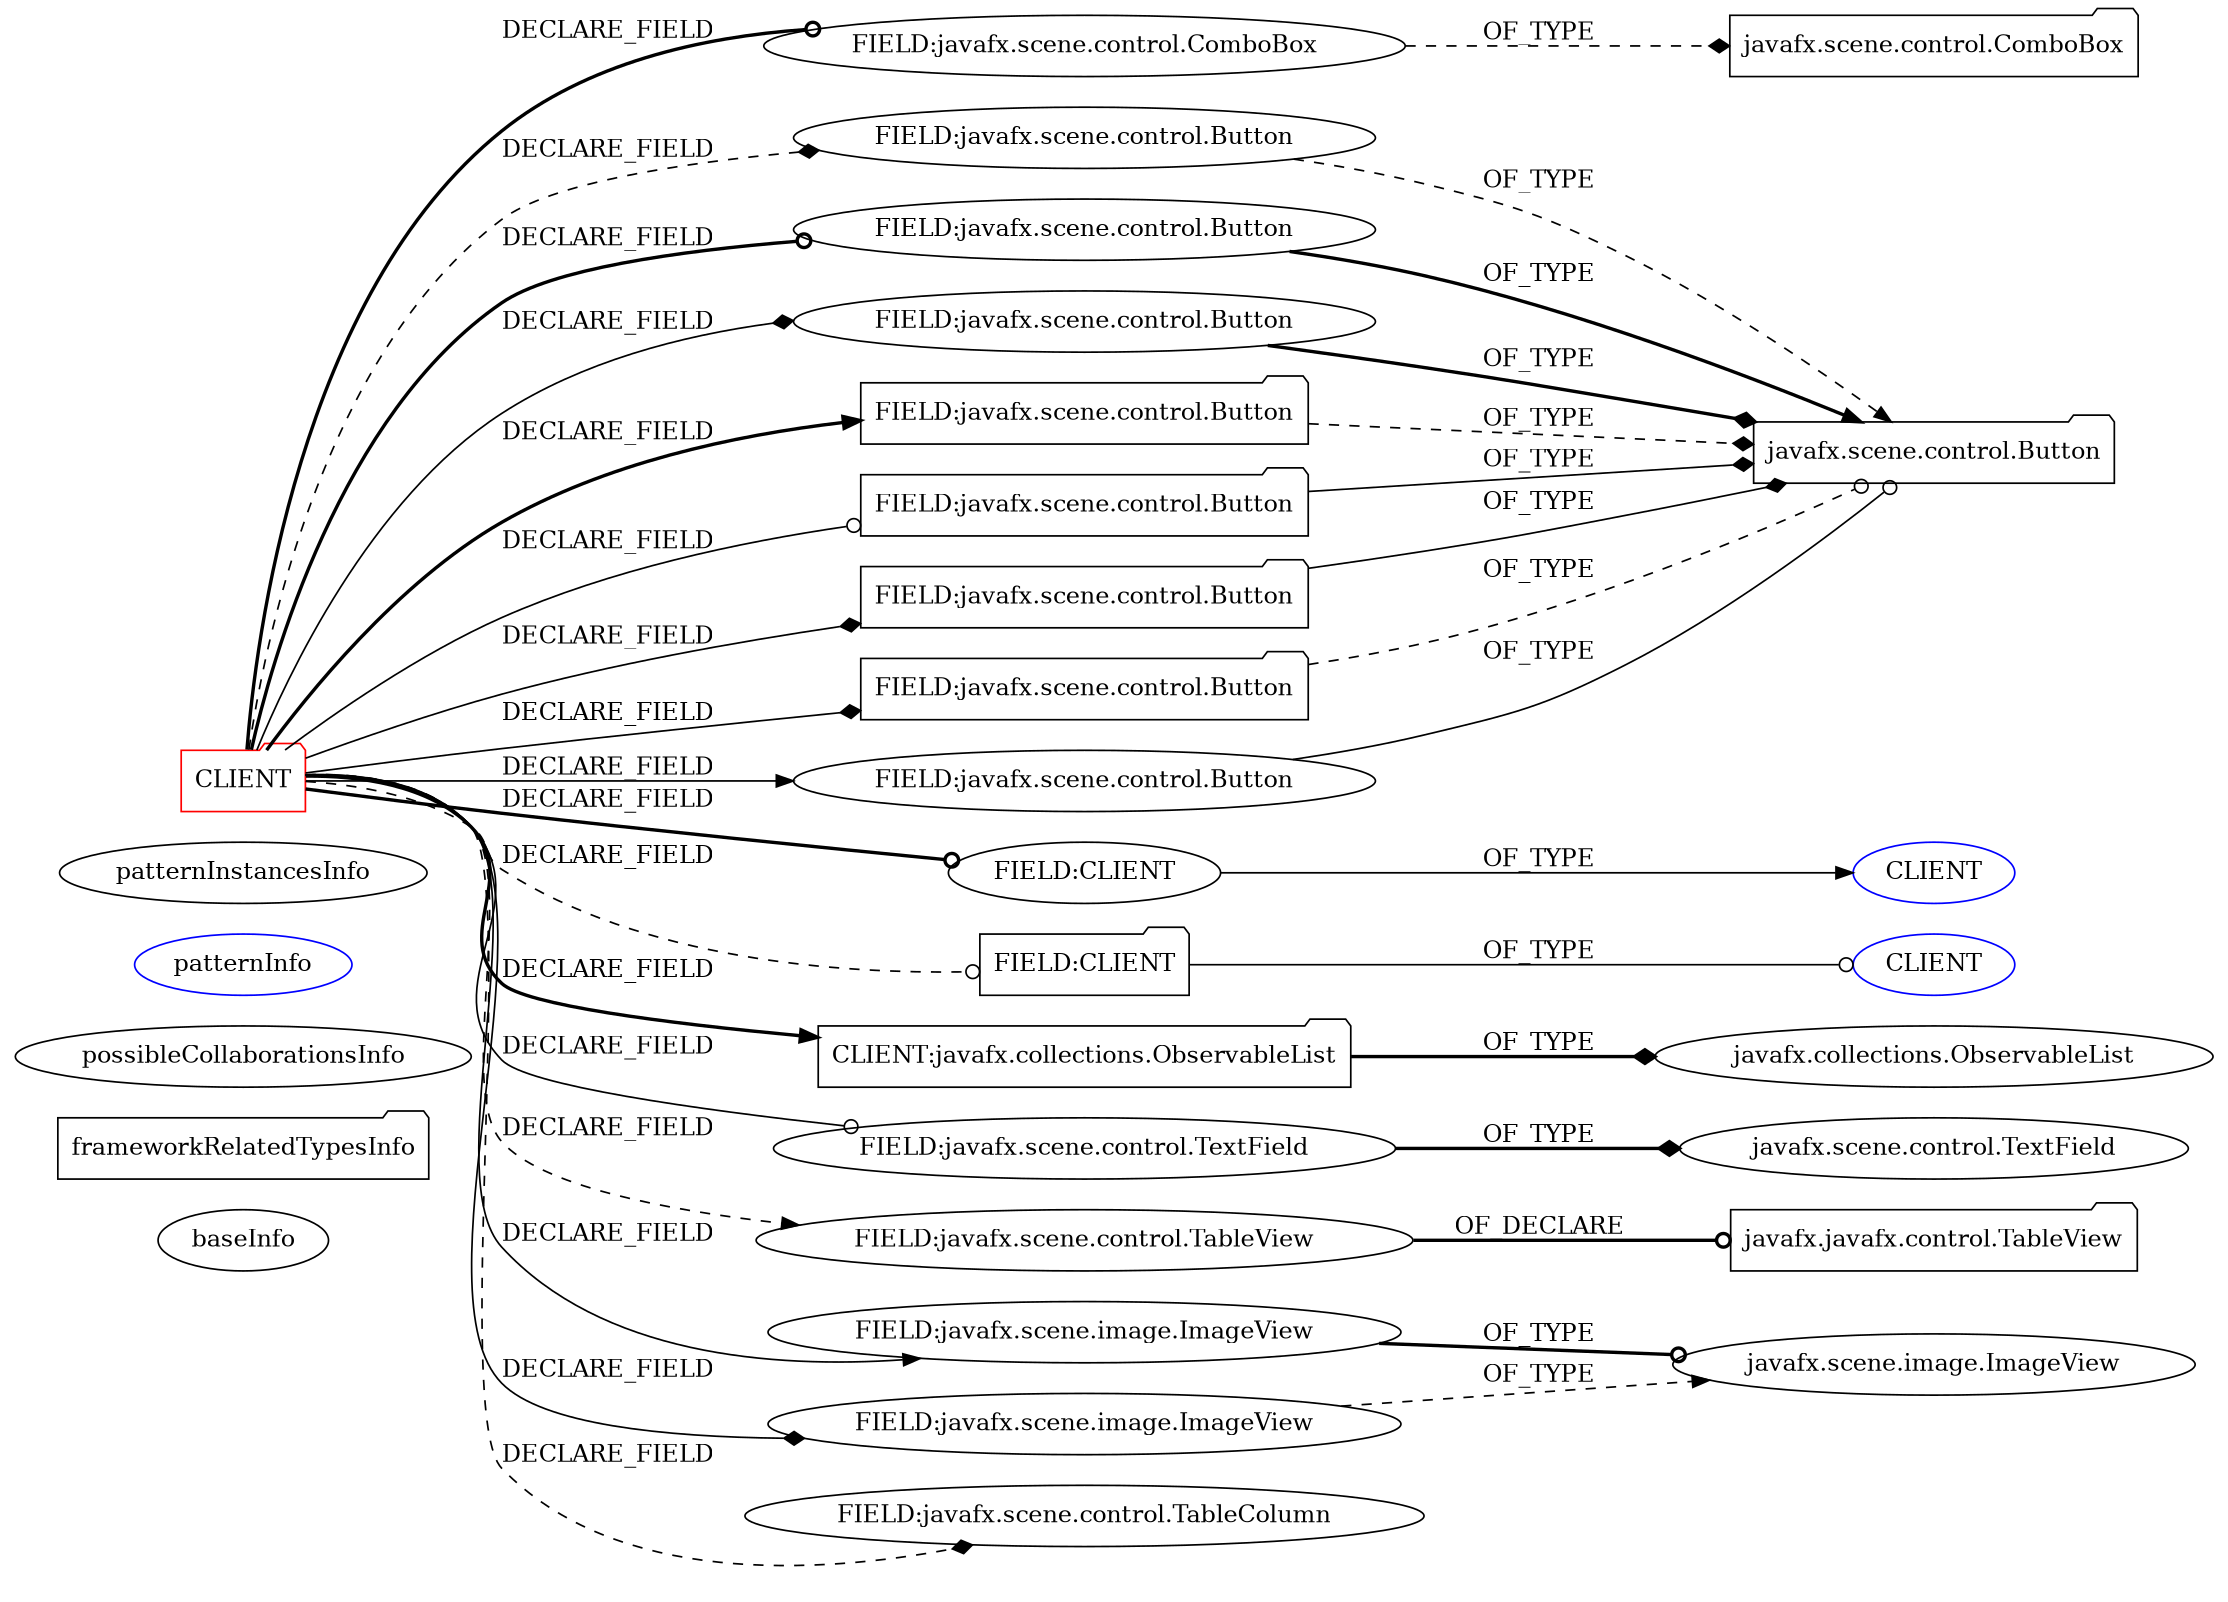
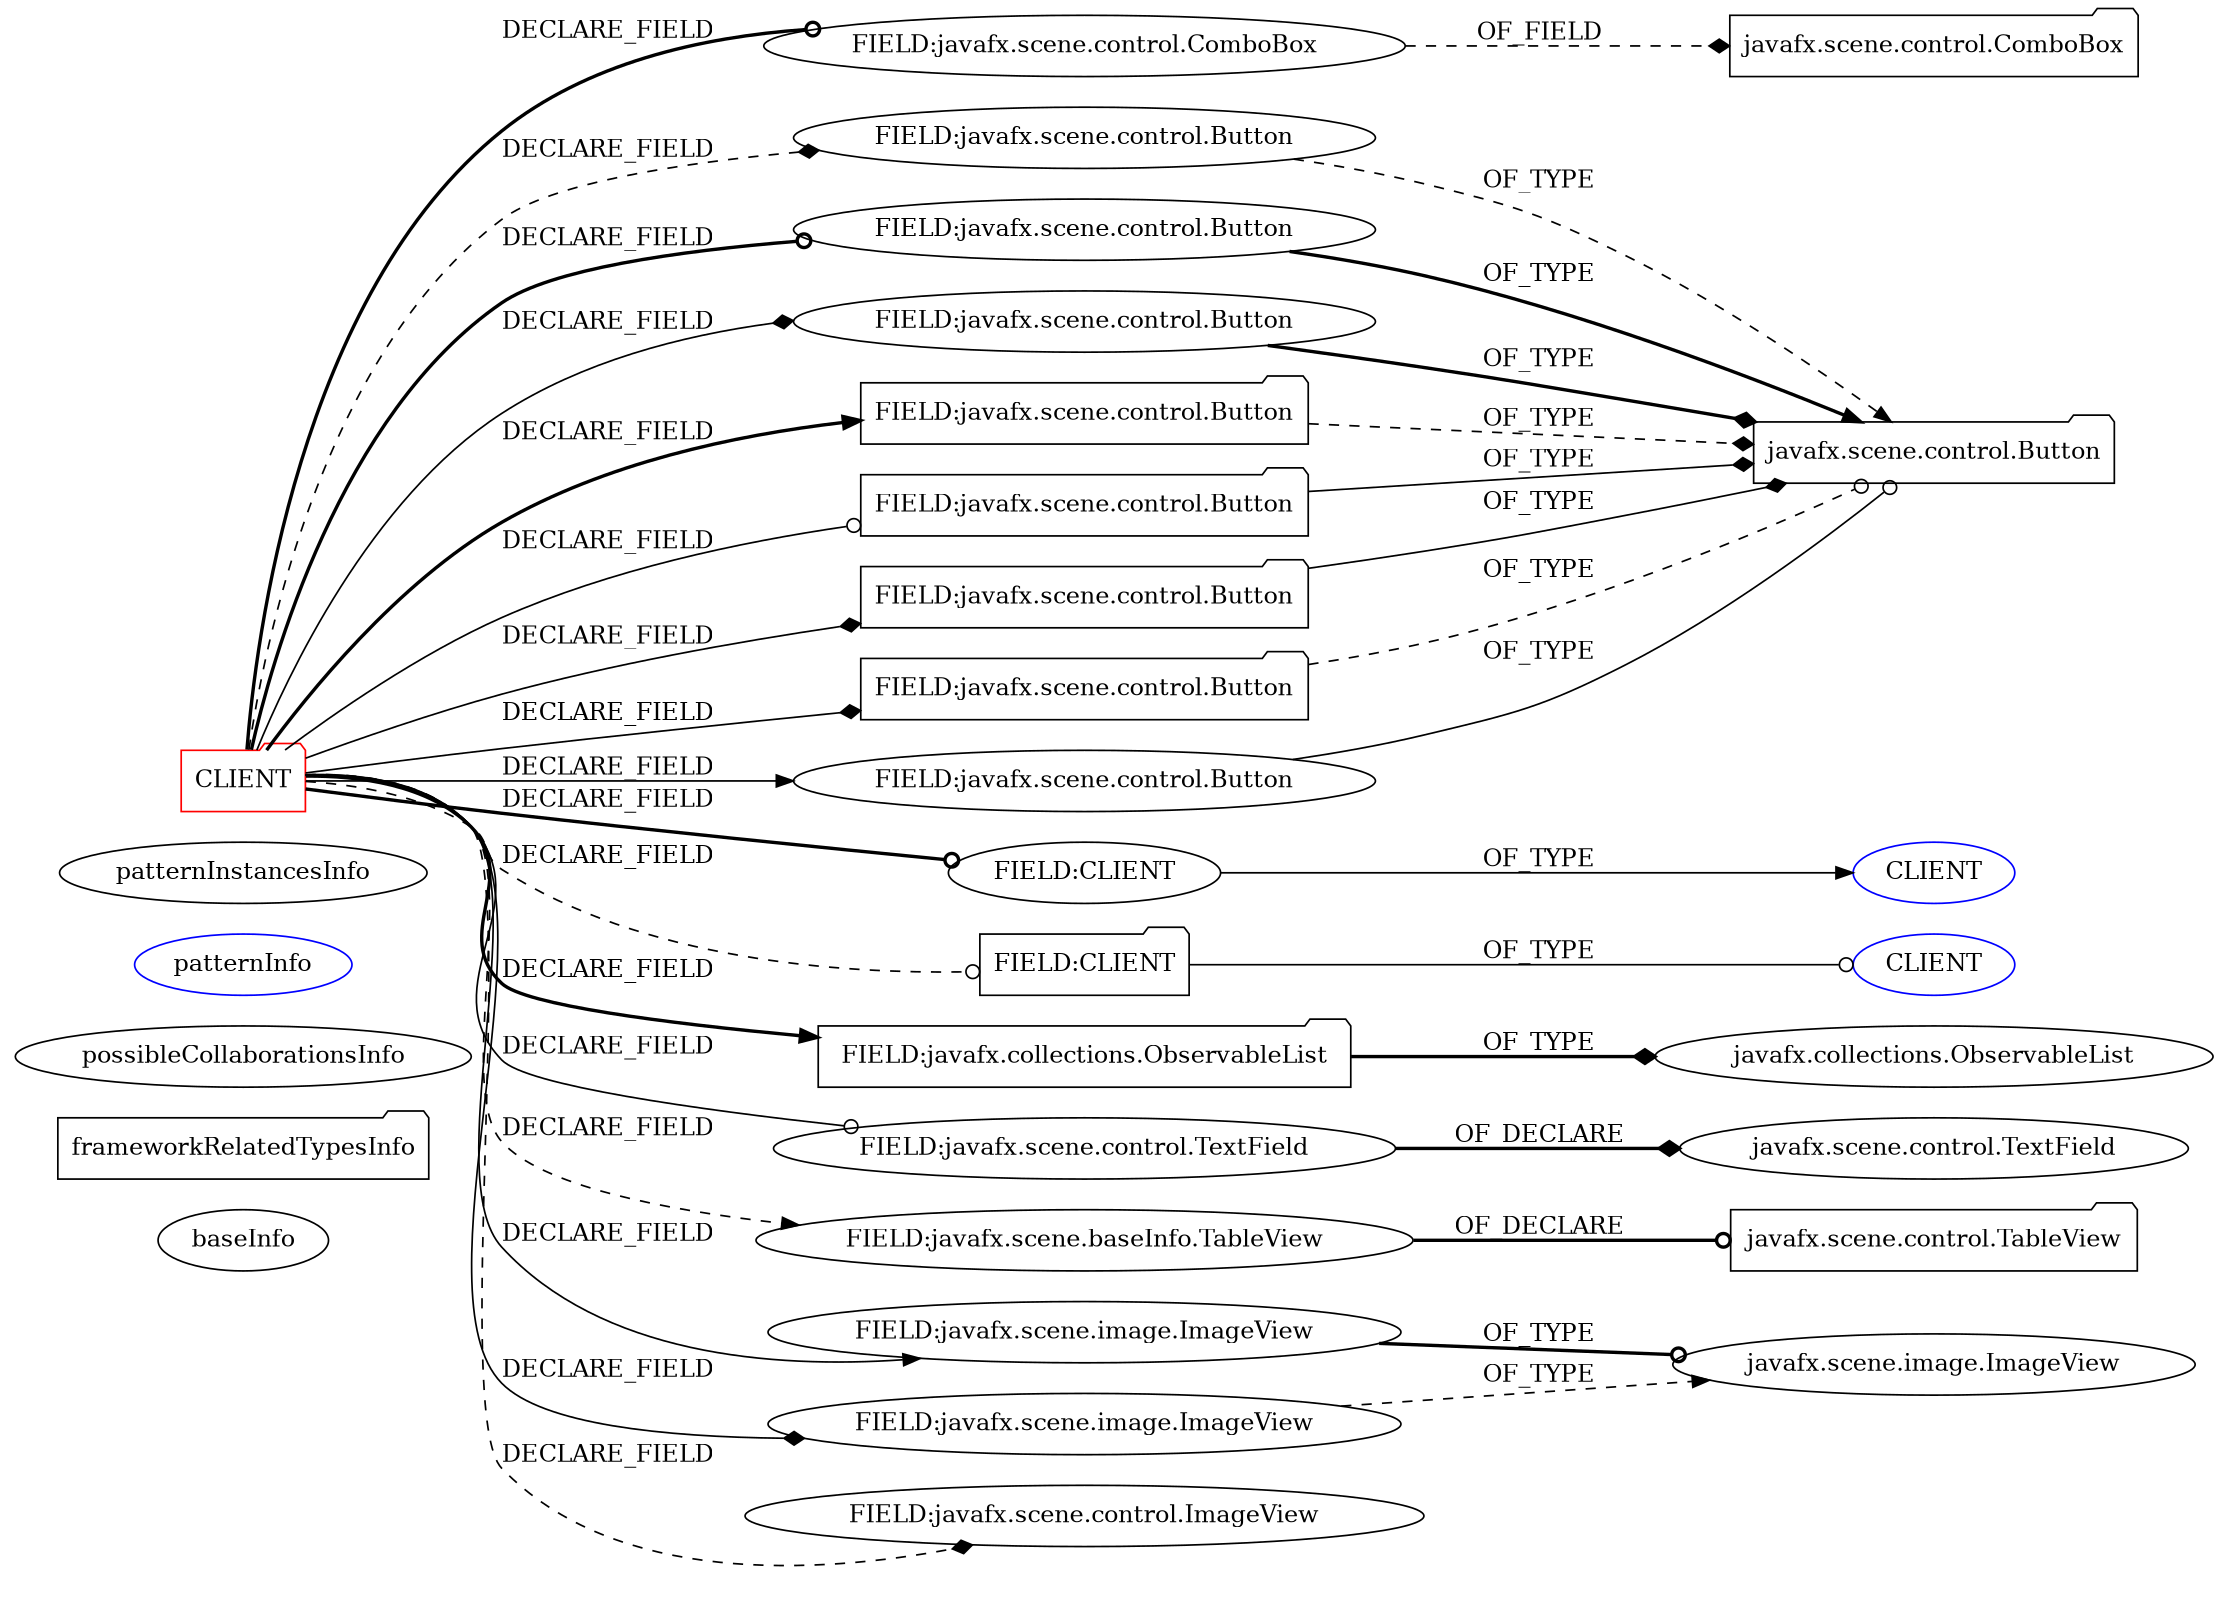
edge "FIELD:javafx.scene.control.ComboBox" -> "javafx.scene.control.ComboBox": label "OF_TYPE" -> "OF_FIELD"
node "CLIENT:javafx.collections.ObservableList": label "CLIENT:javafx.collections.ObservableList" -> "FIELD:javafx.collections.ObservableList"
edge "FIELD:javafx.scene.control.TextField" -> "javafx.scene.control.TextField": label "OF_TYPE" -> "OF_DECLARE"
node "FIELD:javafx.scene.control.TableView": label "FIELD:javafx.scene.control.TableView" -> "FIELD:javafx.scene.baseInfo.TableView"
node "javafx.javafx.control.TableView": label "javafx.javafx.control.TableView" -> "javafx.scene.control.TableView"
node "FIELD:javafx.scene.control.TableColumn": label "FIELD:javafx.scene.control.TableColumn" -> "FIELD:javafx.scene.control.ImageView"
